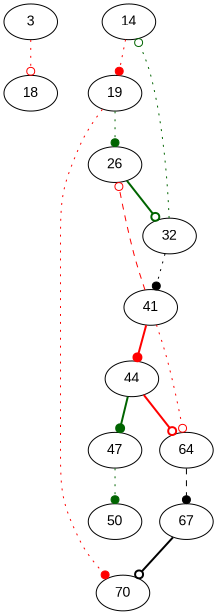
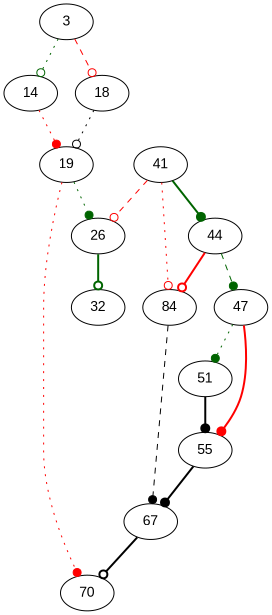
edge "3" -> "18": style dotted -> dashed
edge "18" -> "19": added
edge "32" -> "14": now "3" -> "14"
edge "32" -> "41": removed
edge "41" -> "44": color red -> darkgreen
edge "44" -> "47": style bold -> dashed
node "64": label "64" -> "84"
node "55": added
node "50": label "50" -> "51"
